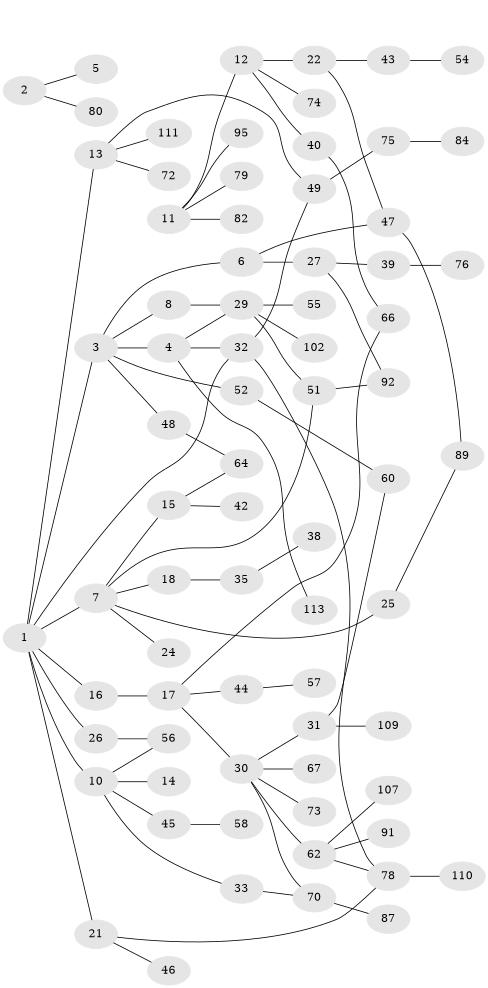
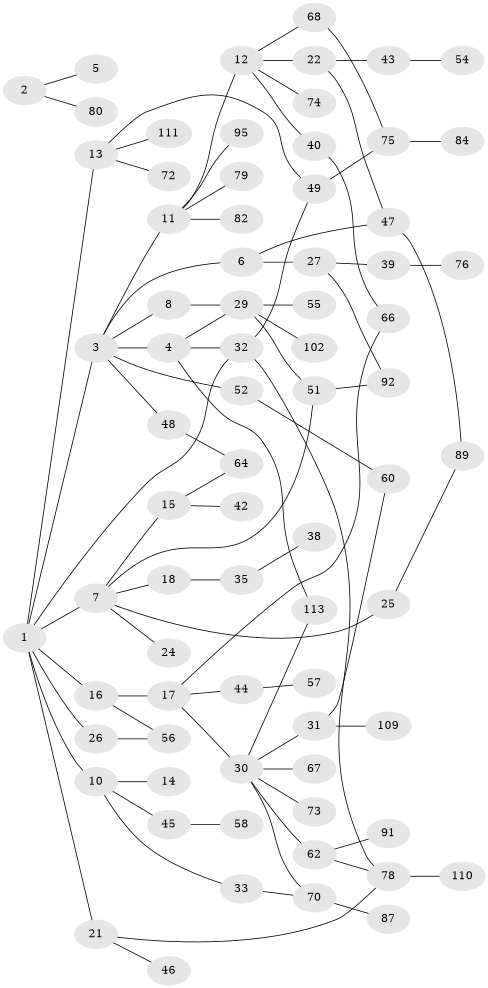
node "68": added
edge "11" -- "3": added
edge "113" -- "30": added
edge "56" -- "10": now "56" -- "16"
node "107": removed
